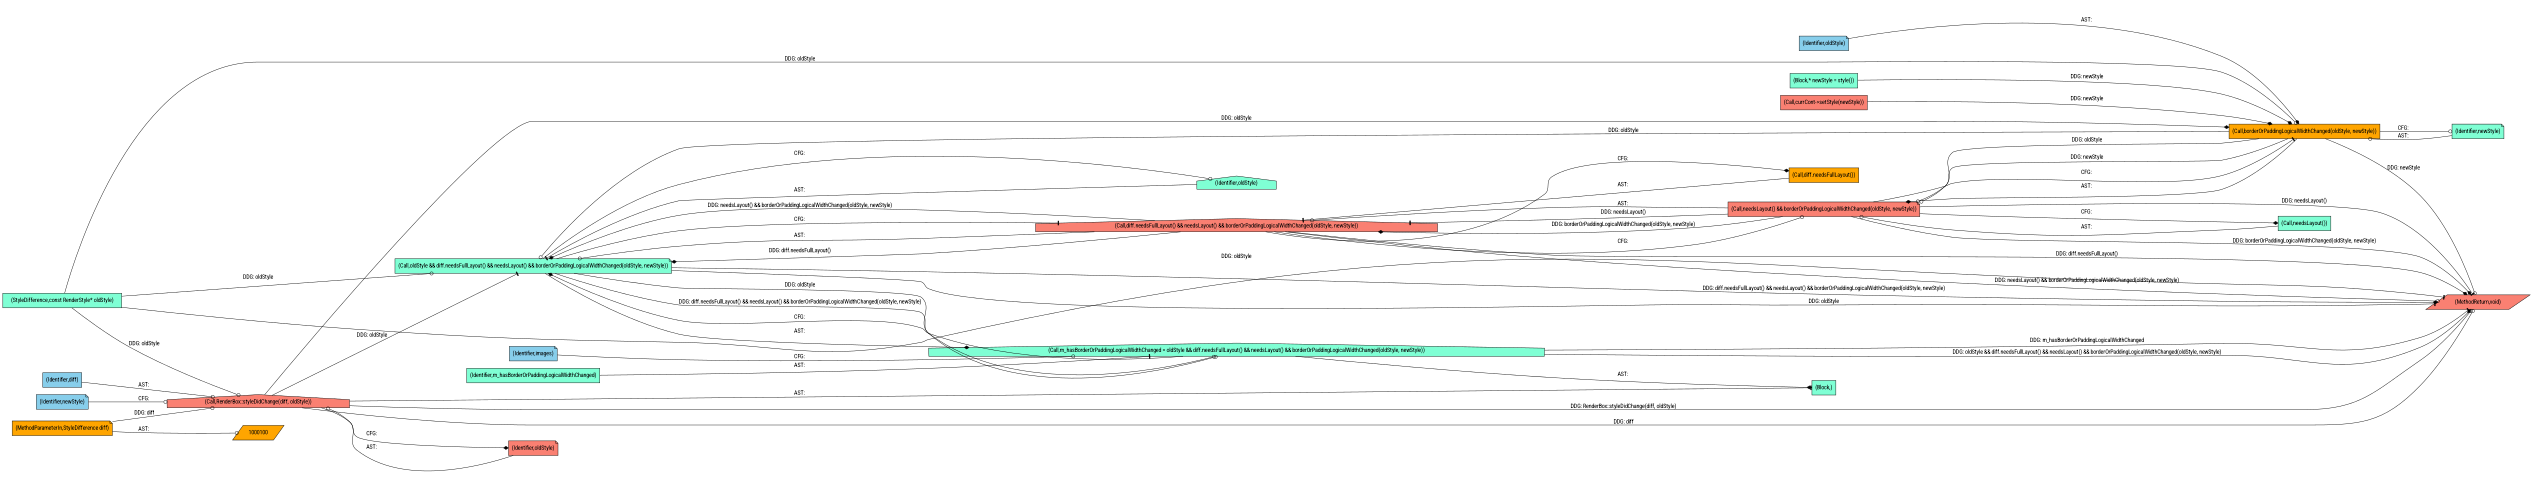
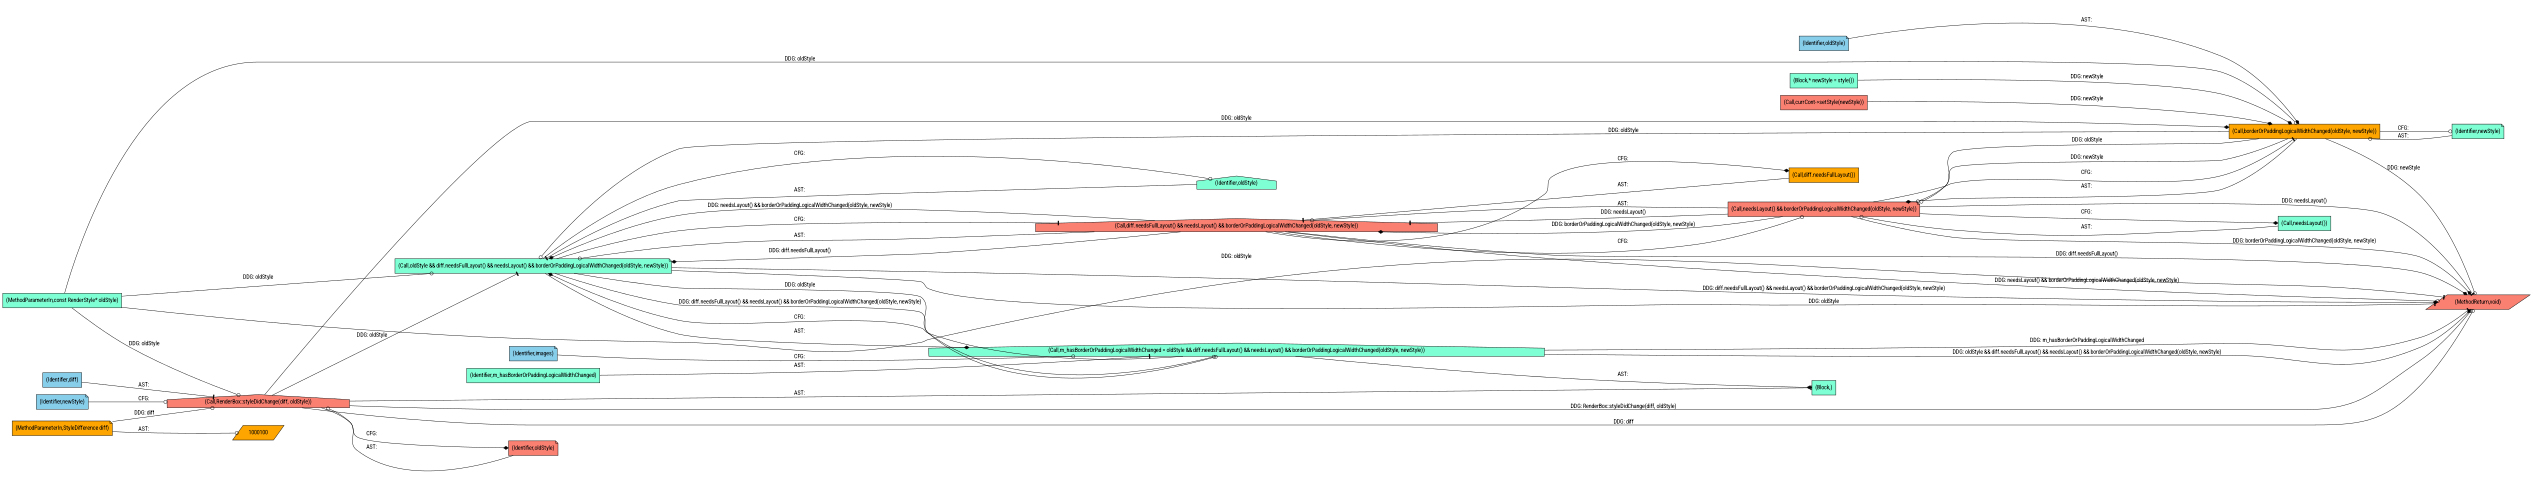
node "(StyleDifference,const RenderStyle* oldStyle)": label "(StyleDifference,const RenderStyle* oldStyle)" -> "(MethodParameterIn,const RenderStyle* oldStyle)"
edge "(Identifier,diff)" -> "(Call,RenderBox::styleDidChange(diff, oldStyle))": arrowhead odot -> tee
